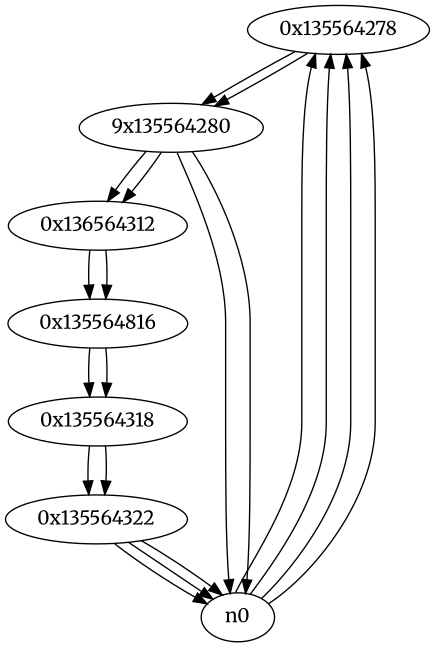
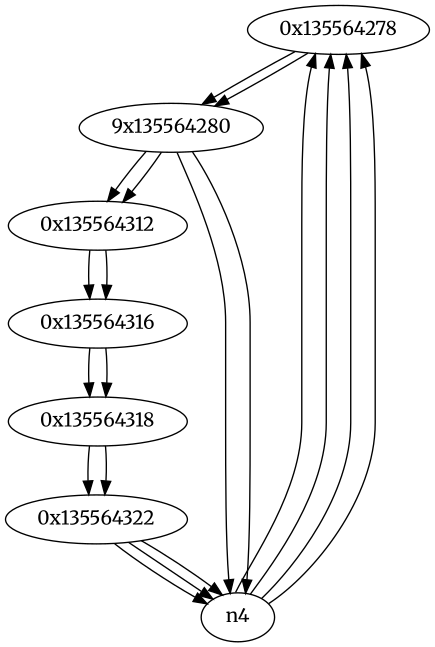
node "0x136564312": label "0x136564312" -> "0x135564312"
node "0x135564816": label "0x135564816" -> "0x135564316"
node "n0": label "n0" -> "n4"
